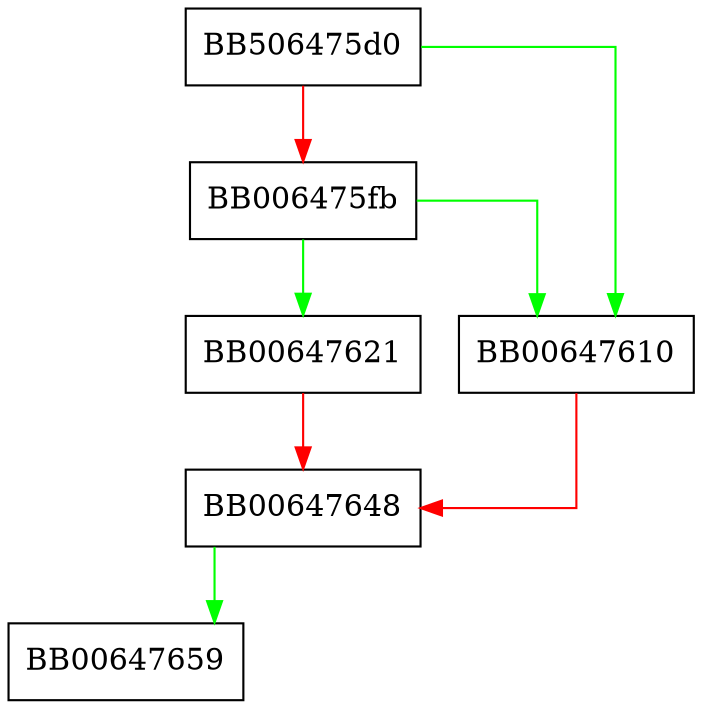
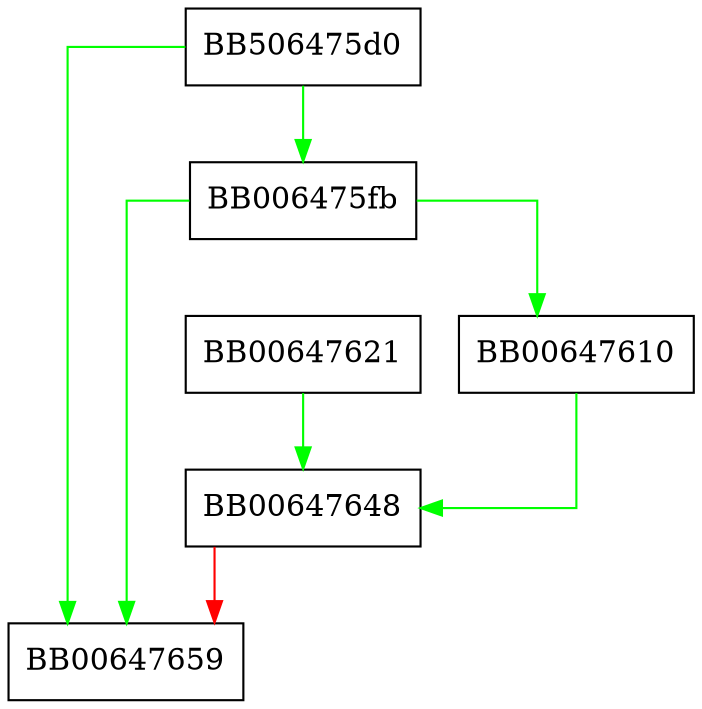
edge "BB506475d0" -> "BB00647610": now "BB506475d0" -> "BB00647659"
edge "BB506475d0" -> "BB006475fb": color red -> green
edge "BB006475fb" -> "BB00647621": now "BB006475fb" -> "BB00647659"
edge "BB00647621" -> "BB00647648": color red -> green
edge "BB00647610" -> "BB00647648": color red -> green
edge "BB00647648" -> "BB00647659": color green -> red
